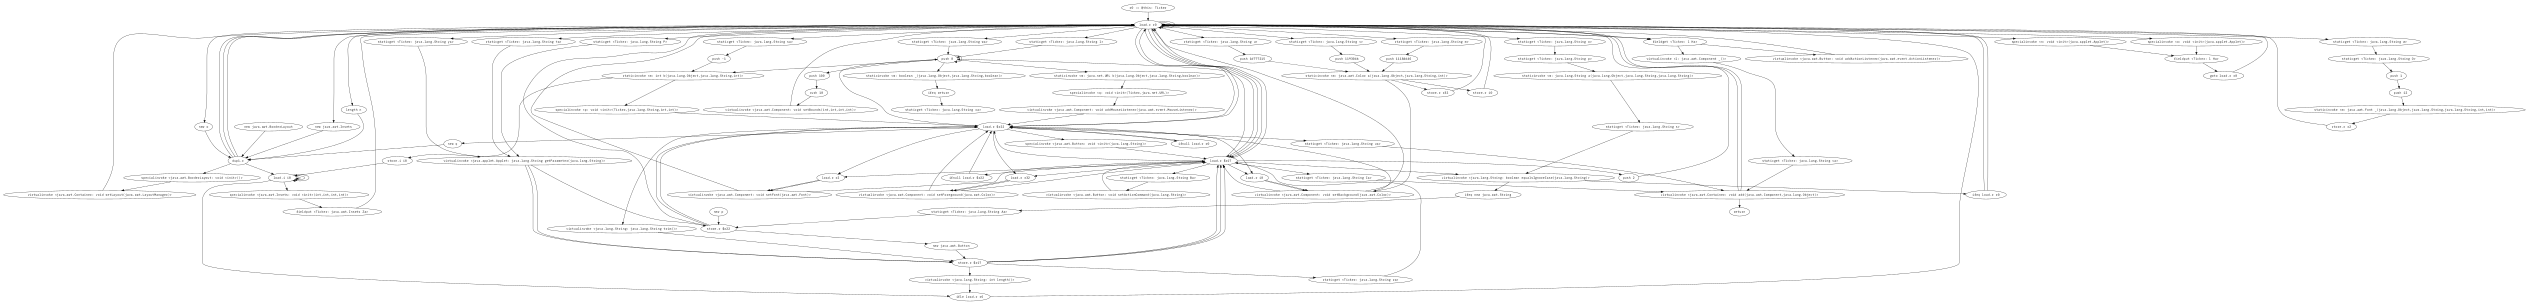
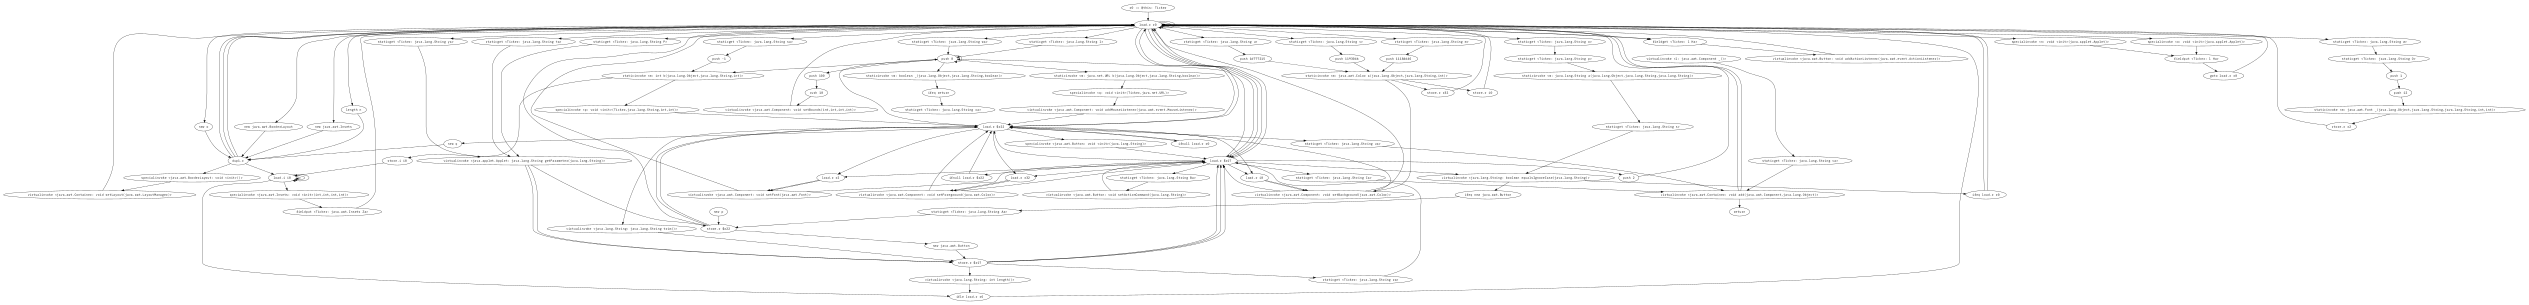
edge "load.r r0" -> "new java.awt.BorderLayout": added
edge "fieldget <Ticker: l Ha>" -> "virtualinvoke <l: java.awt.Component _()>": removed
node "ifeq new java.awt.String": label "ifeq new java.awt.String" -> "ifeq new java.awt.Button"
